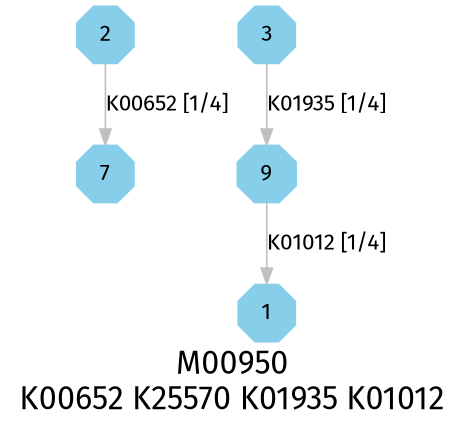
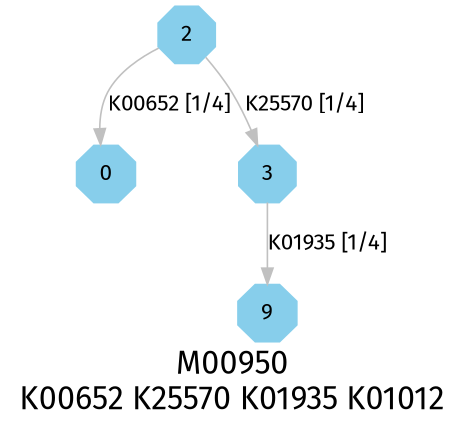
edge "2" -> "3": added, label "K25570 [1/4]"
node "7": label "7" -> "0"
node "1": removed
